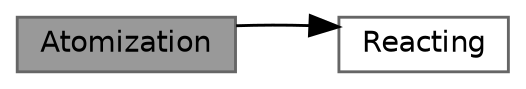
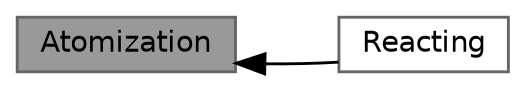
edge "Atomization" -> "Reacting": reversed
